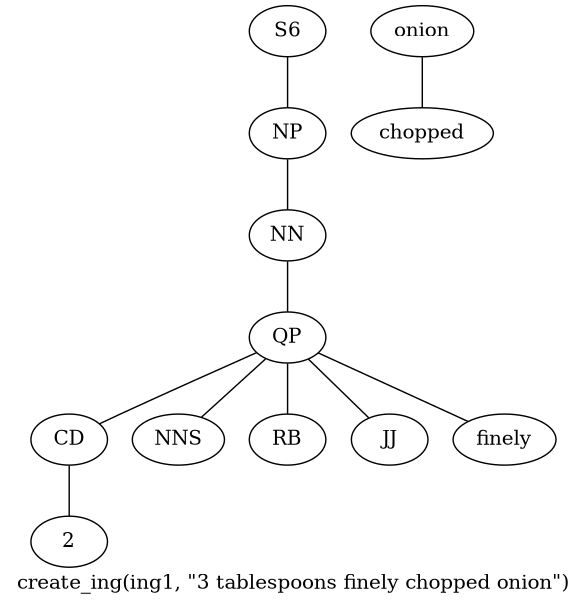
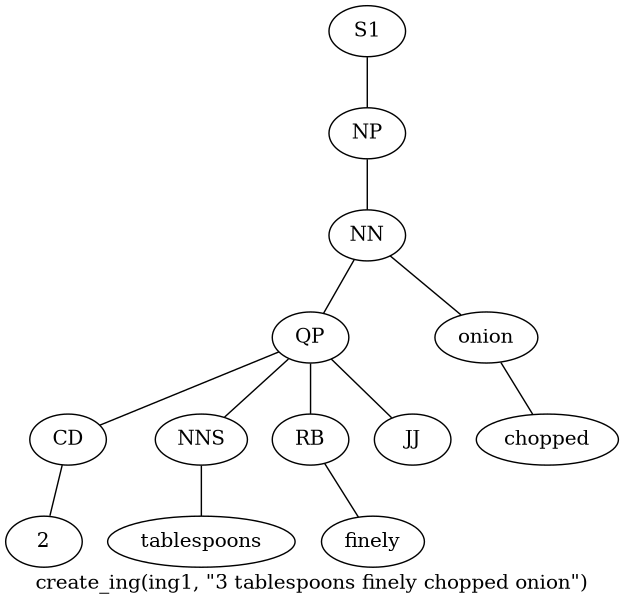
node "S6": label "S6" -> "S1"
edge "NN" -- "onion": added
edge "QP" -- "finely": now "RB" -- "finely"
node "tablespoons": added
